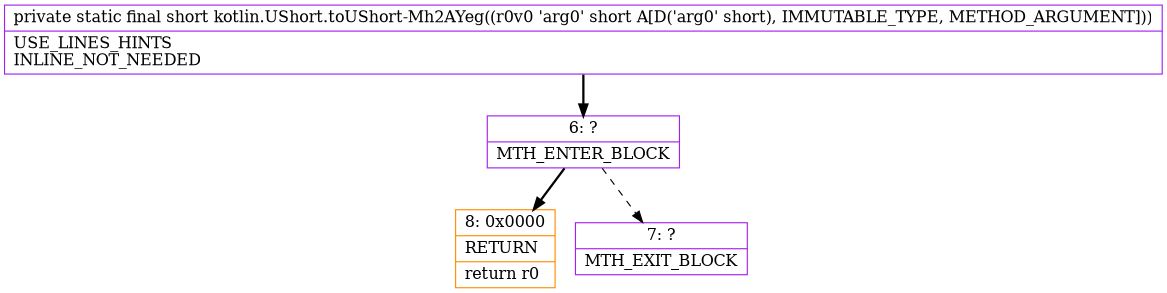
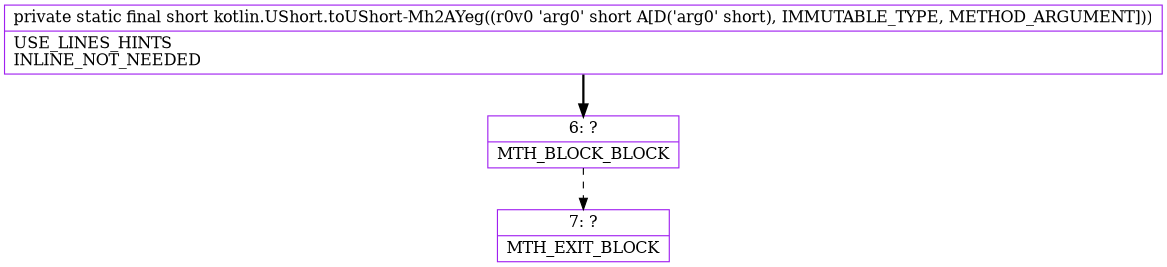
node "6: ?": text "MTH_ENTER_BLOCK" -> "MTH_BLOCK_BLOCK"
node "8: 0x0000": removed
